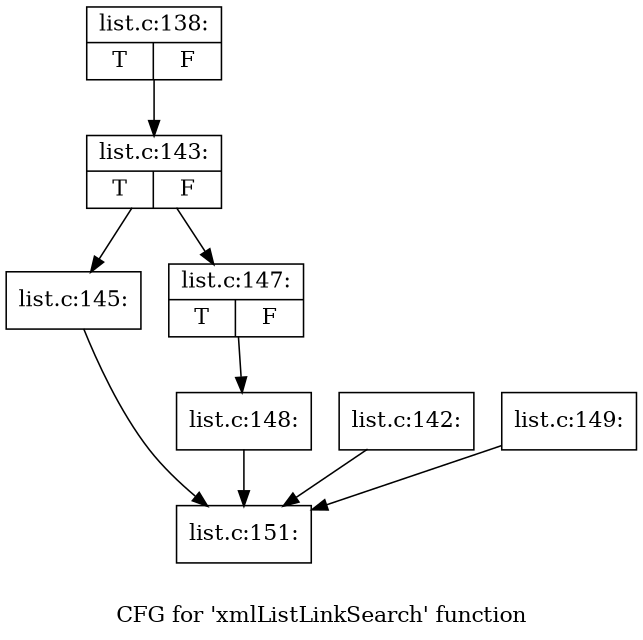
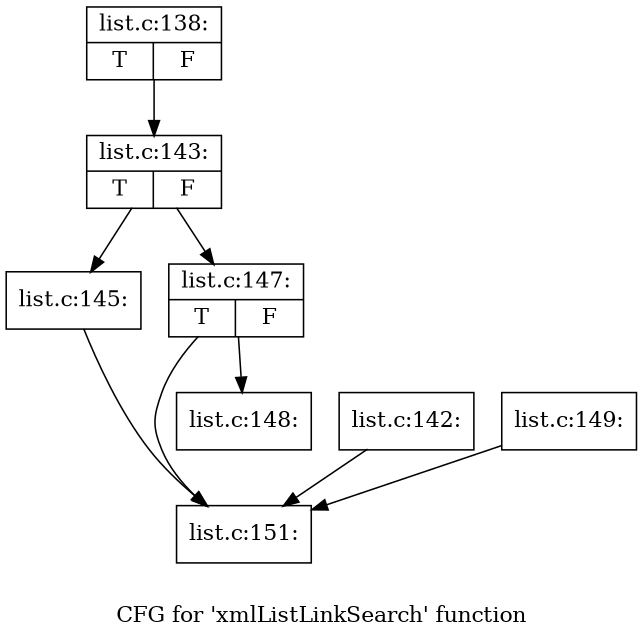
edge "list.c:148:" -> "list.c:151:": now "list.c:147:" -> "list.c:151:"
